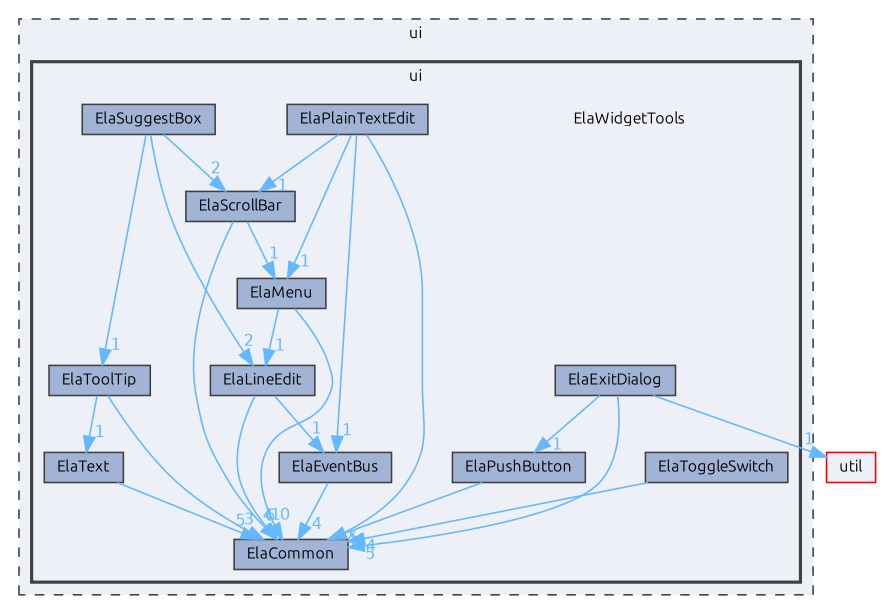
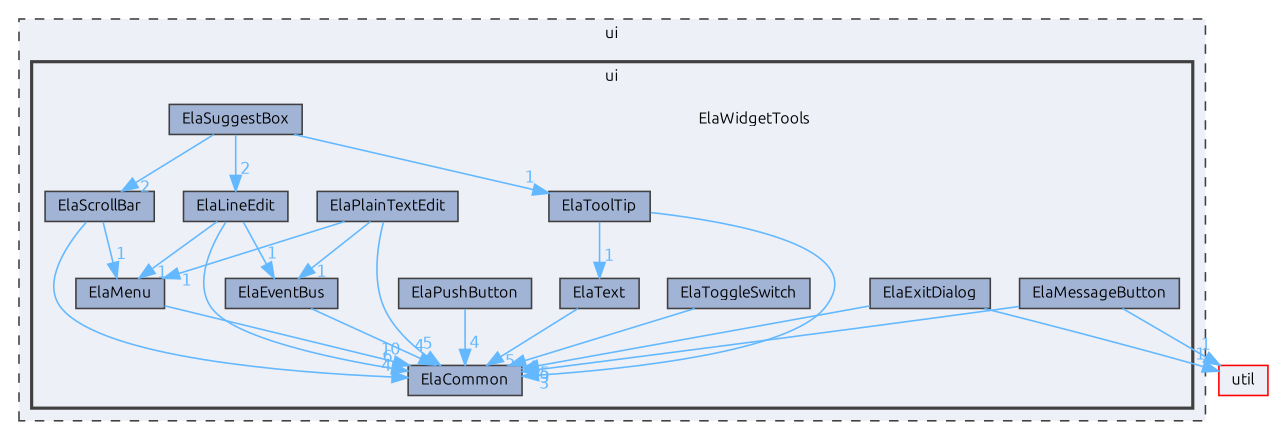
edge "ElaPlainTextEdit" -> "ElaScrollBar": removed
node "ElaMessageButton": added
edge "ElaMenu" -> "ElaLineEdit": reversed
edge "ElaExitDialog" -> "ElaPushButton": removed
